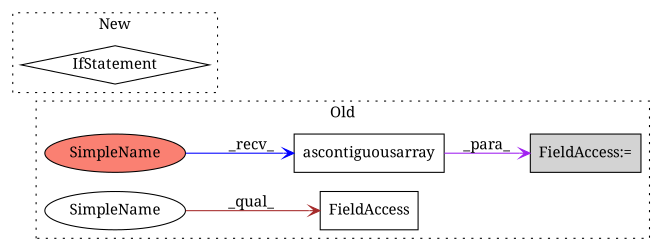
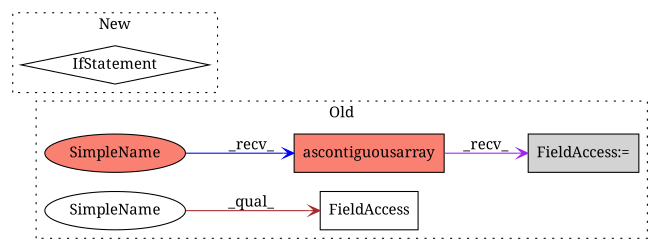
edge "ascontiguousarray" -> "FieldAccess:=": label "_para_" -> "_recv_"
node "ascontiguousarray": fillcolor white -> salmon
